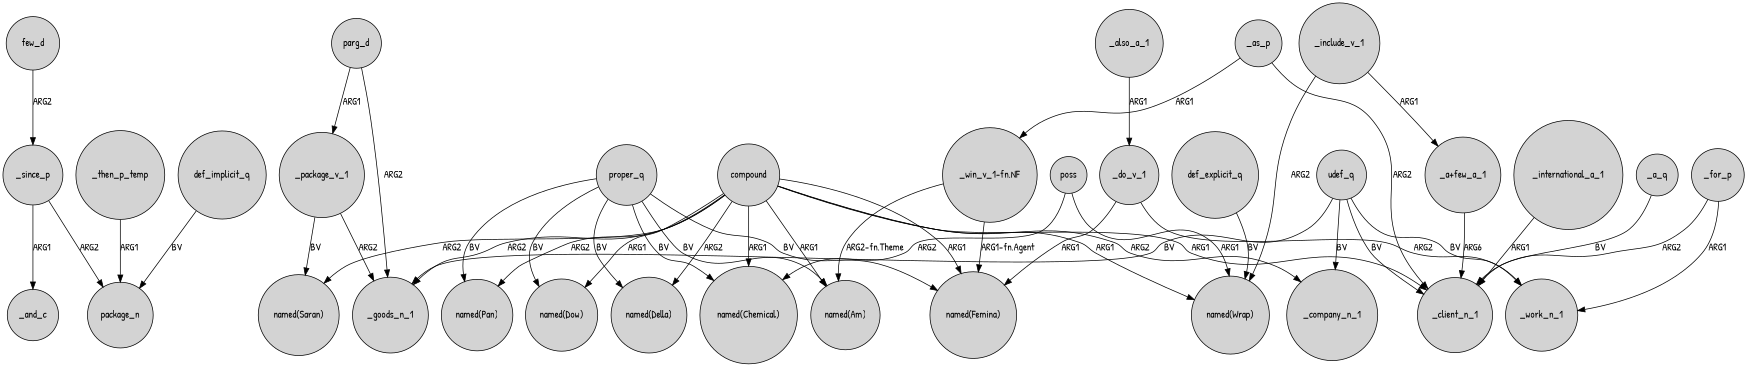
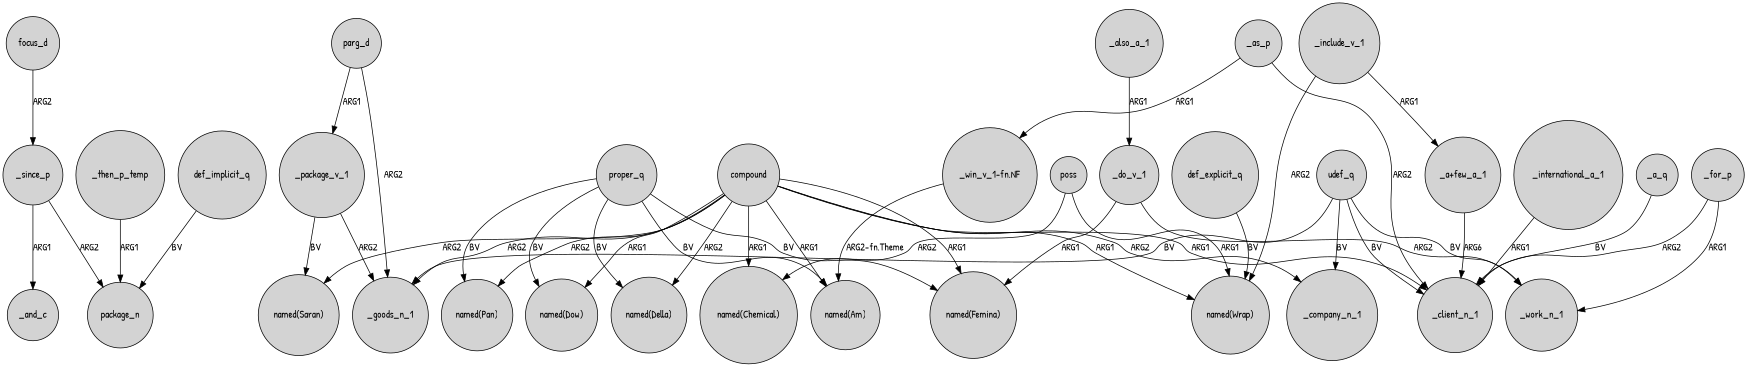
node "few_d": label "few_d" -> "focus_d"
edge "_win_v_1-fn.NF" -> "named(Femina)": removed, label "ARG1-fn.Agent"
edge "proper_q" -> "named(Chemical)": removed, label "BV"
